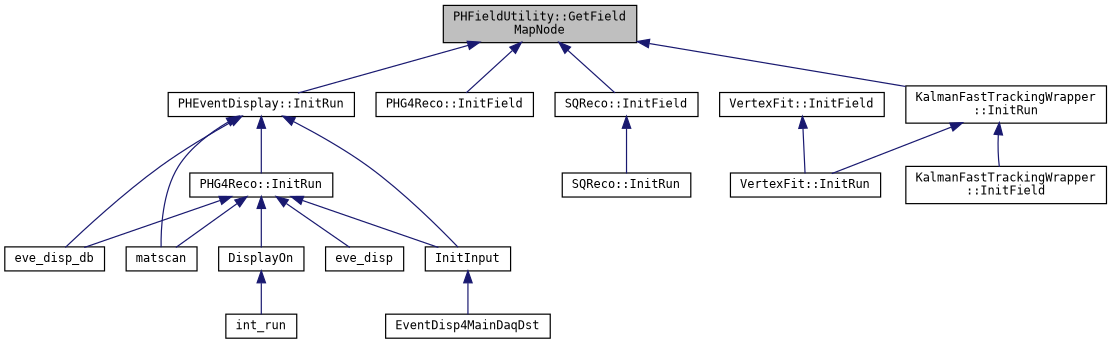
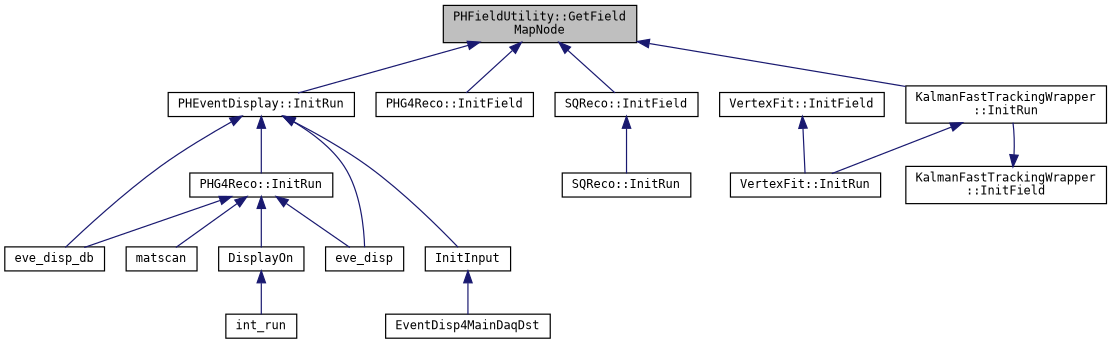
edge "KalmanFastTrackingWrapper ::InitField" -> "KalmanFastTrackingWrapper ::InitRun": reversed
edge "matscan" -> "PHEventDisplay::InitRun": now "eve_disp" -> "PHEventDisplay::InitRun"
edge "InitInput" -> "PHG4Reco::InitRun": removed
